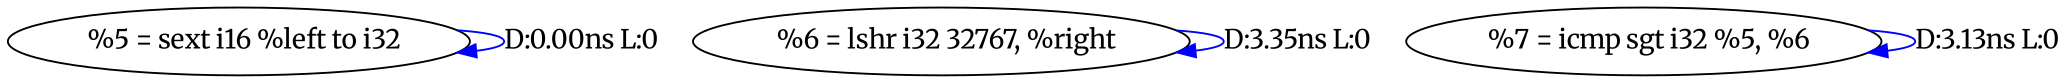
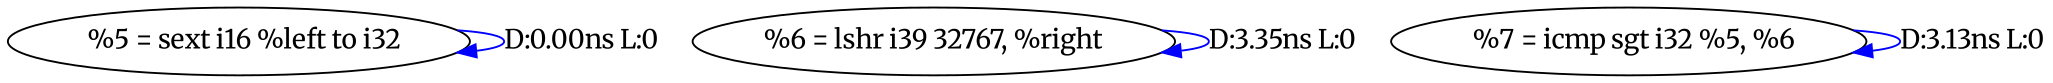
node "%6 = lshr i32 32767, %right": label "%6 = lshr i32 32767, %right" -> "%6 = lshr i39 32767, %right"
